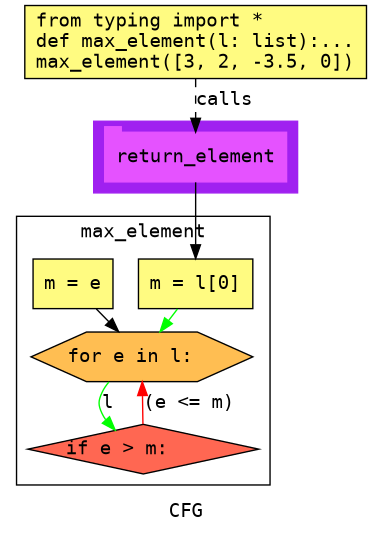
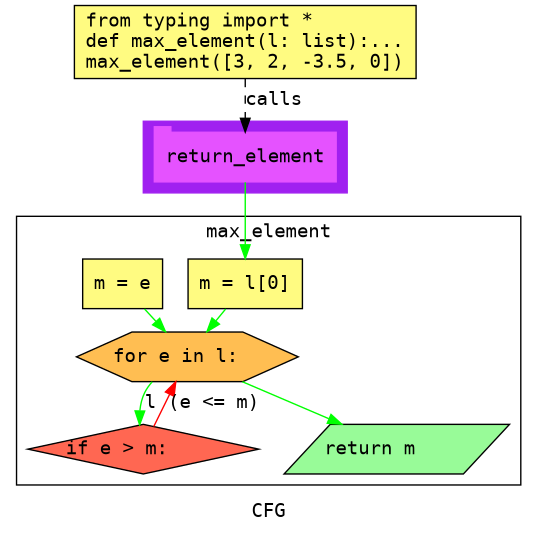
edge "return_element" -> "m = l[0]": color black -> green
edge "m = e" -> "for e in l:": color black -> green
node "return m": added
